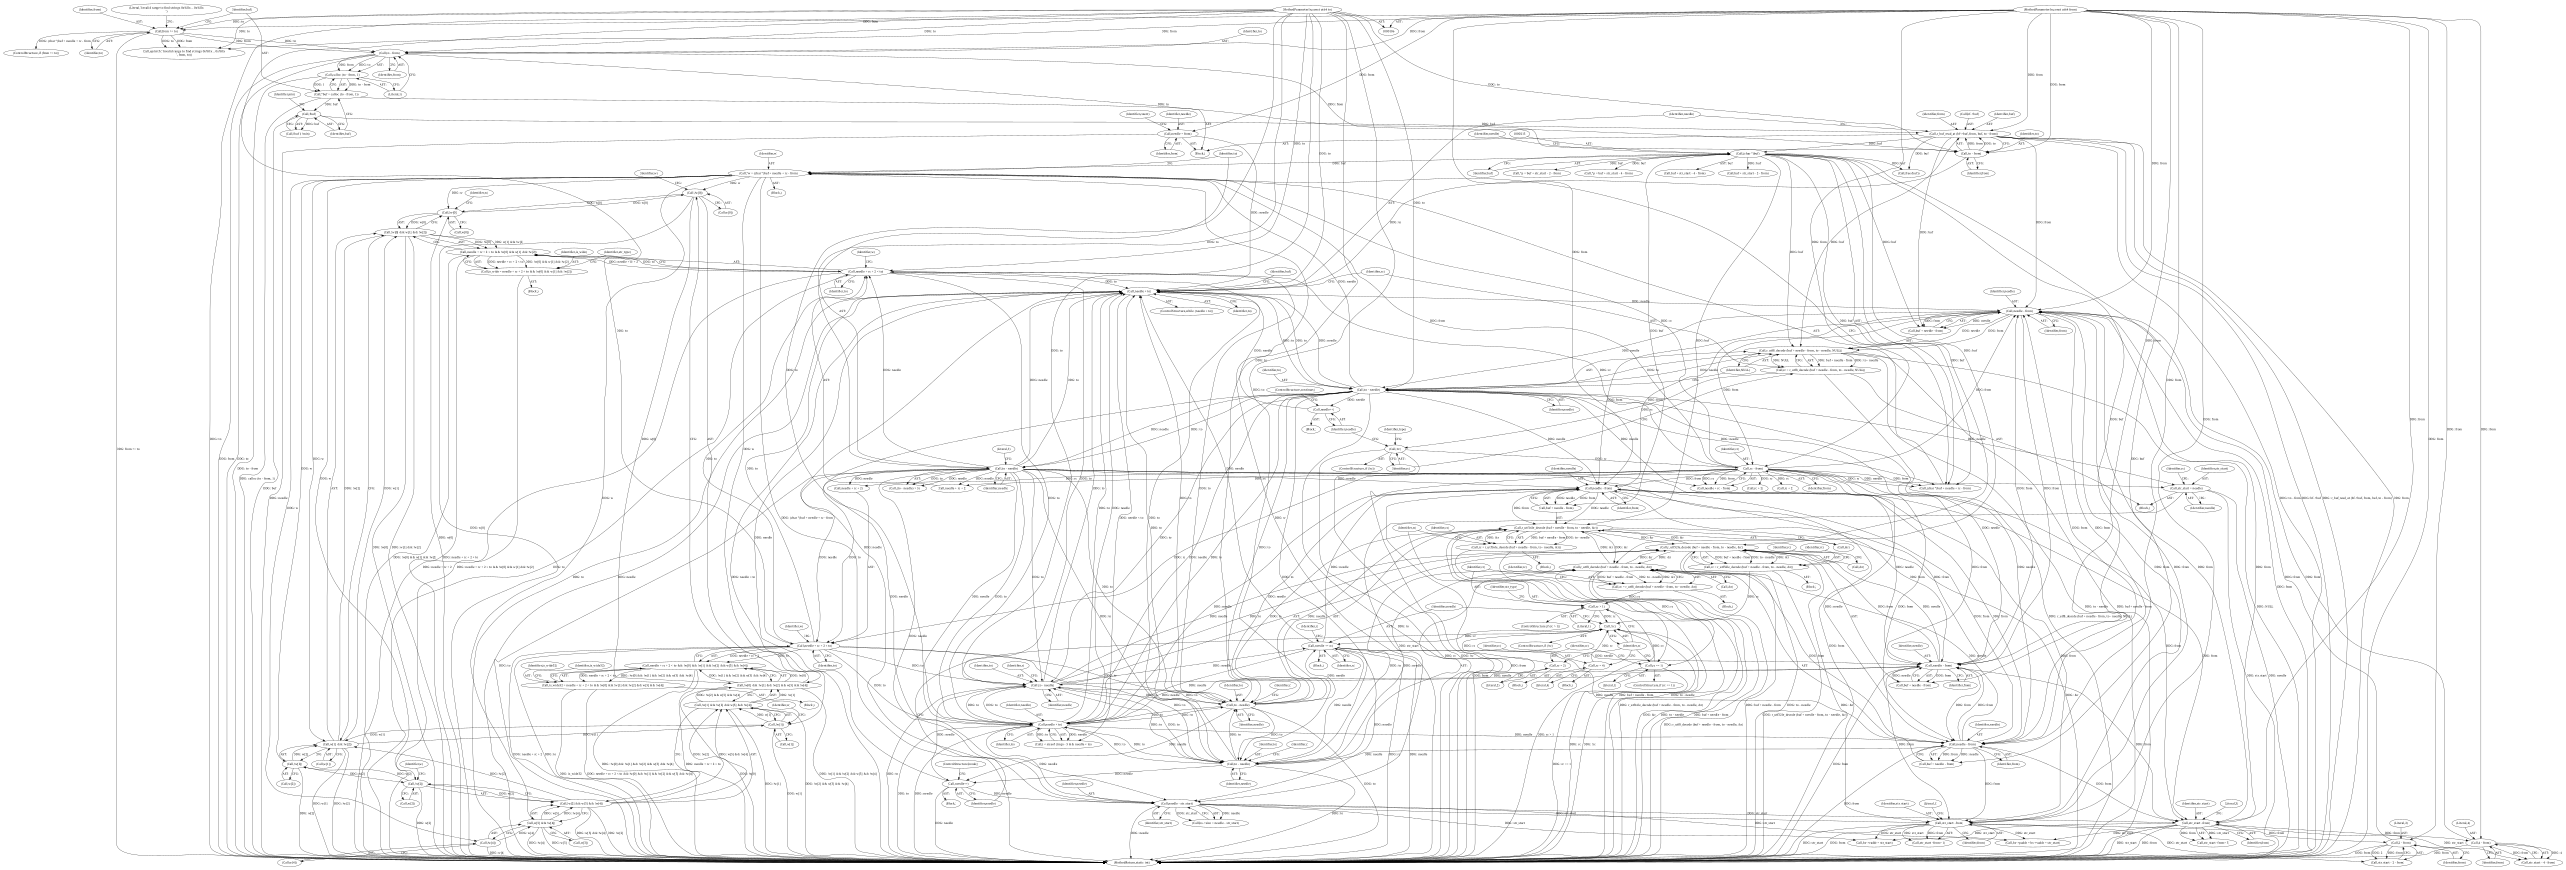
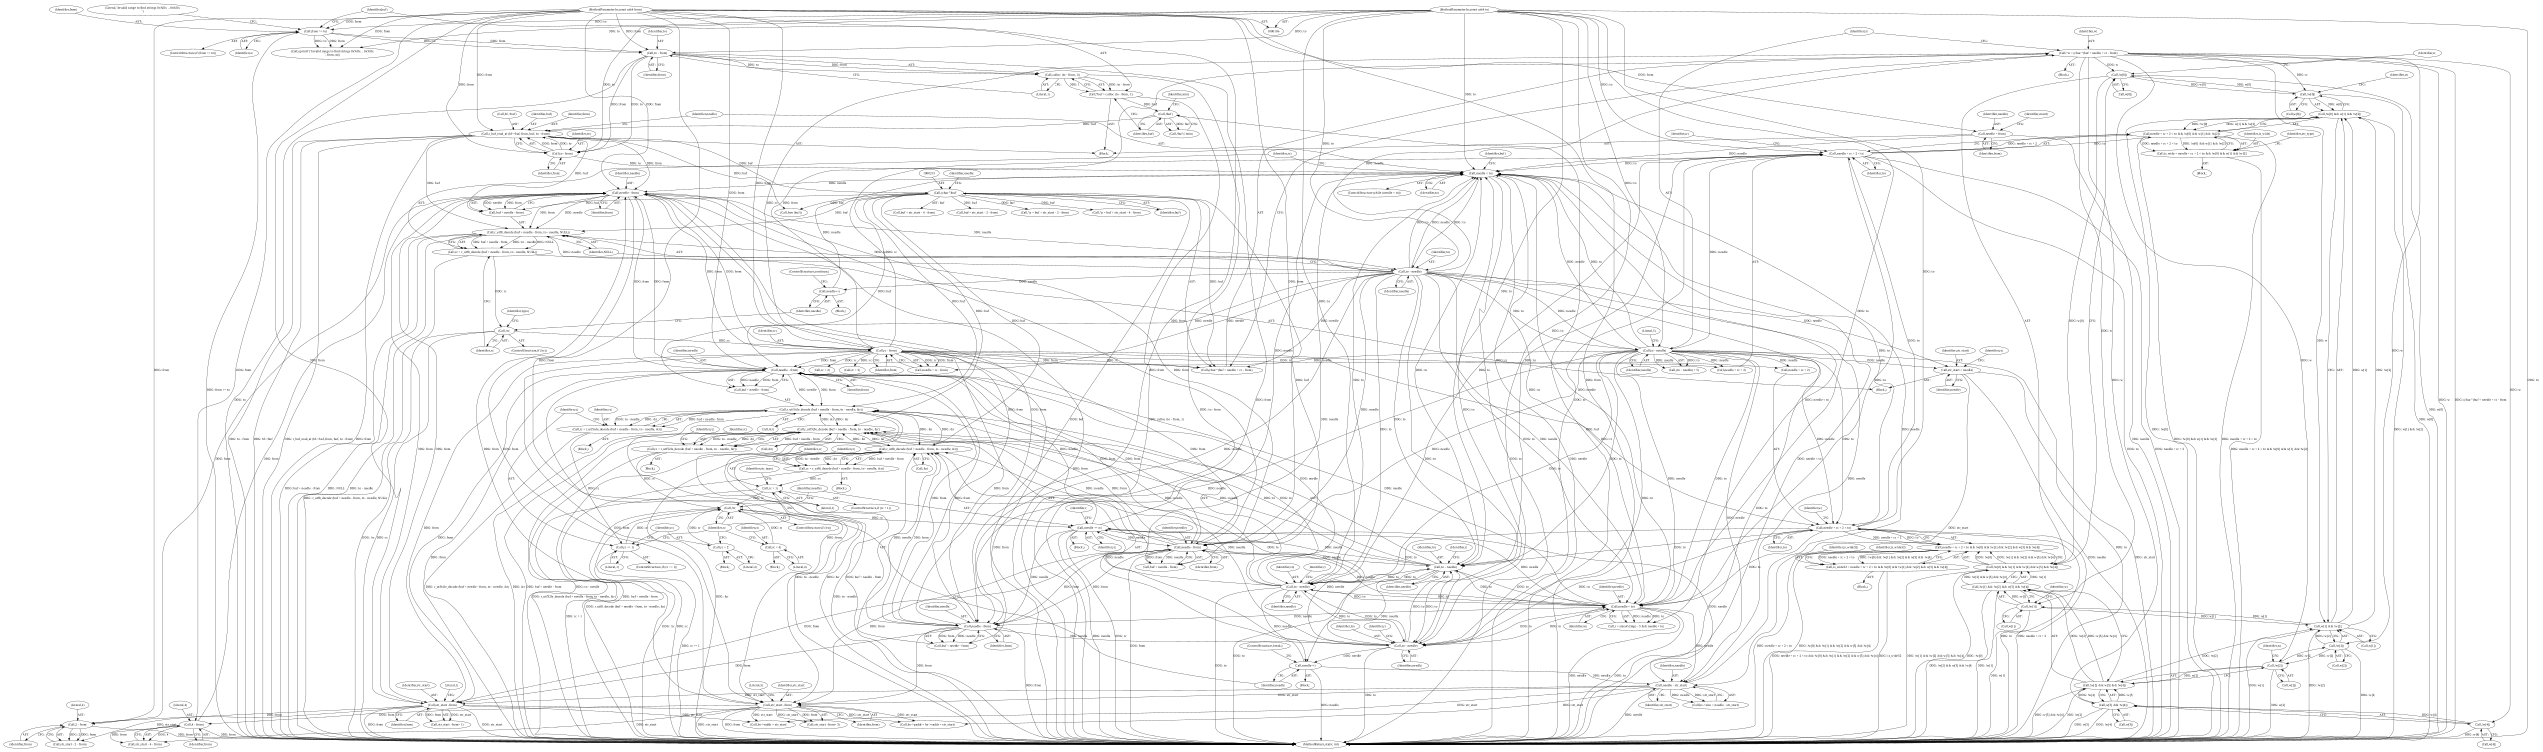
edge "(Call,from >= to)" -> "(ControlStructure,if (from >= to))": label "DDG: (char *)buf + needle + rc - from" -> "AST: "
edge "(Call,(char *)buf)" -> "(Call,*w = (char *)buf + needle + rc - from)": removed, label "DDG: buf"
